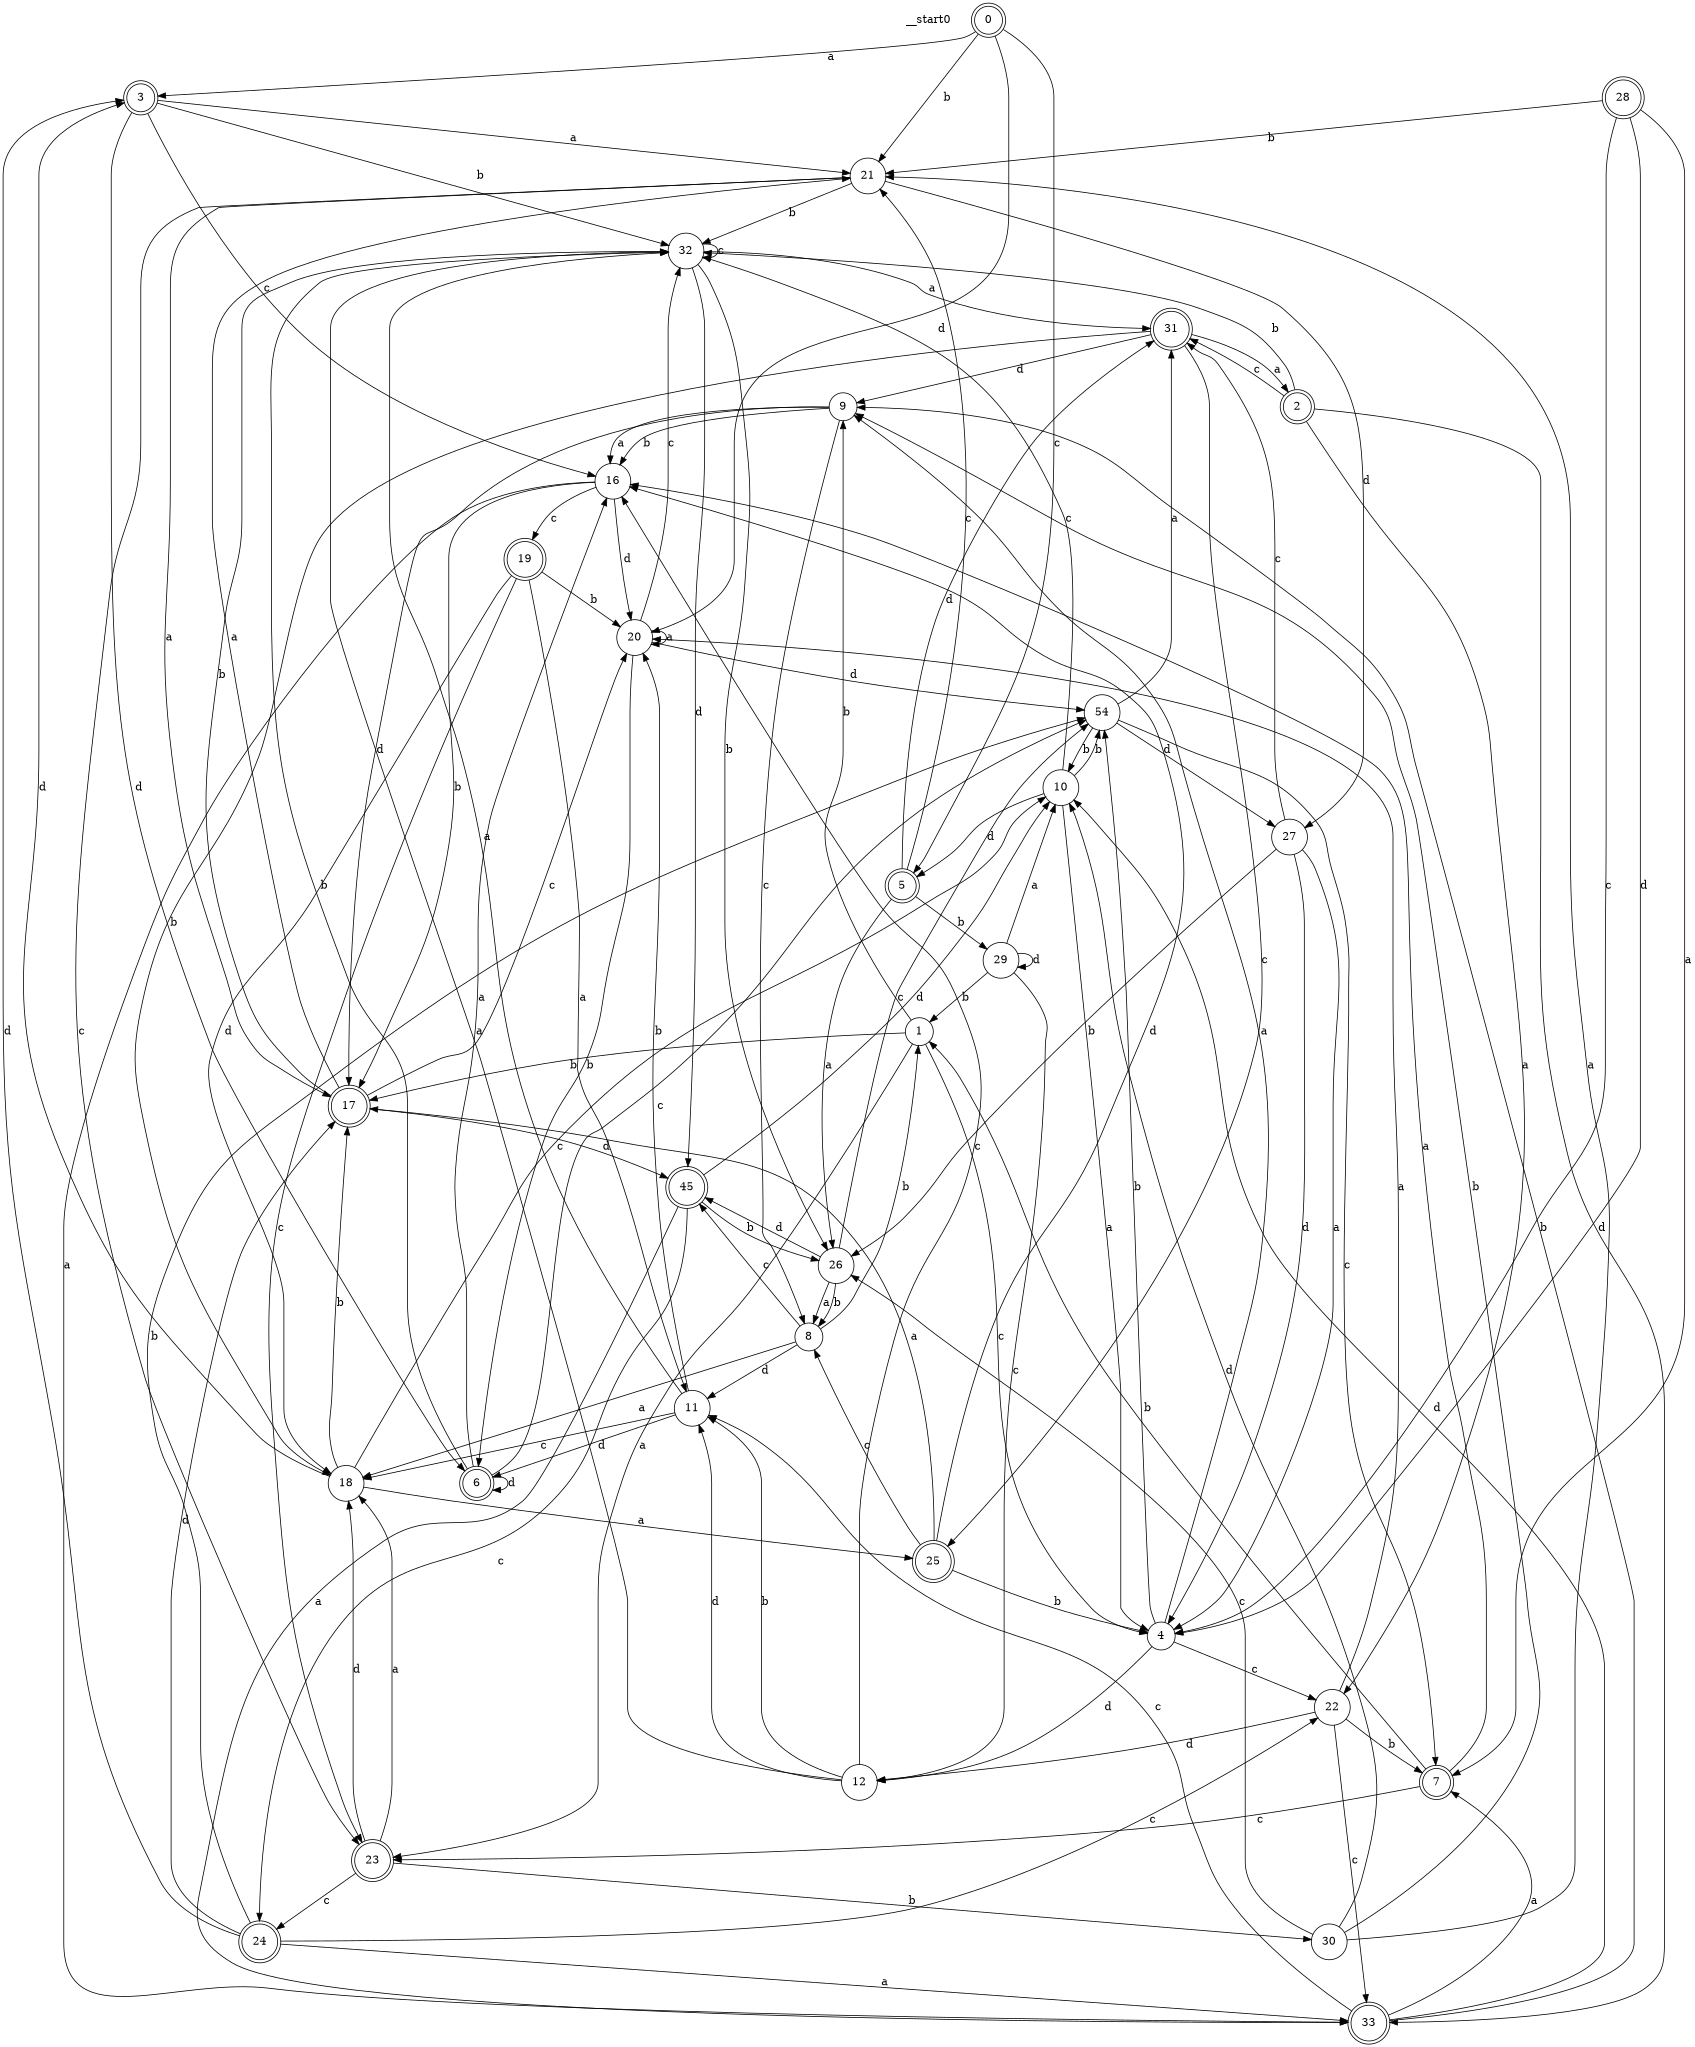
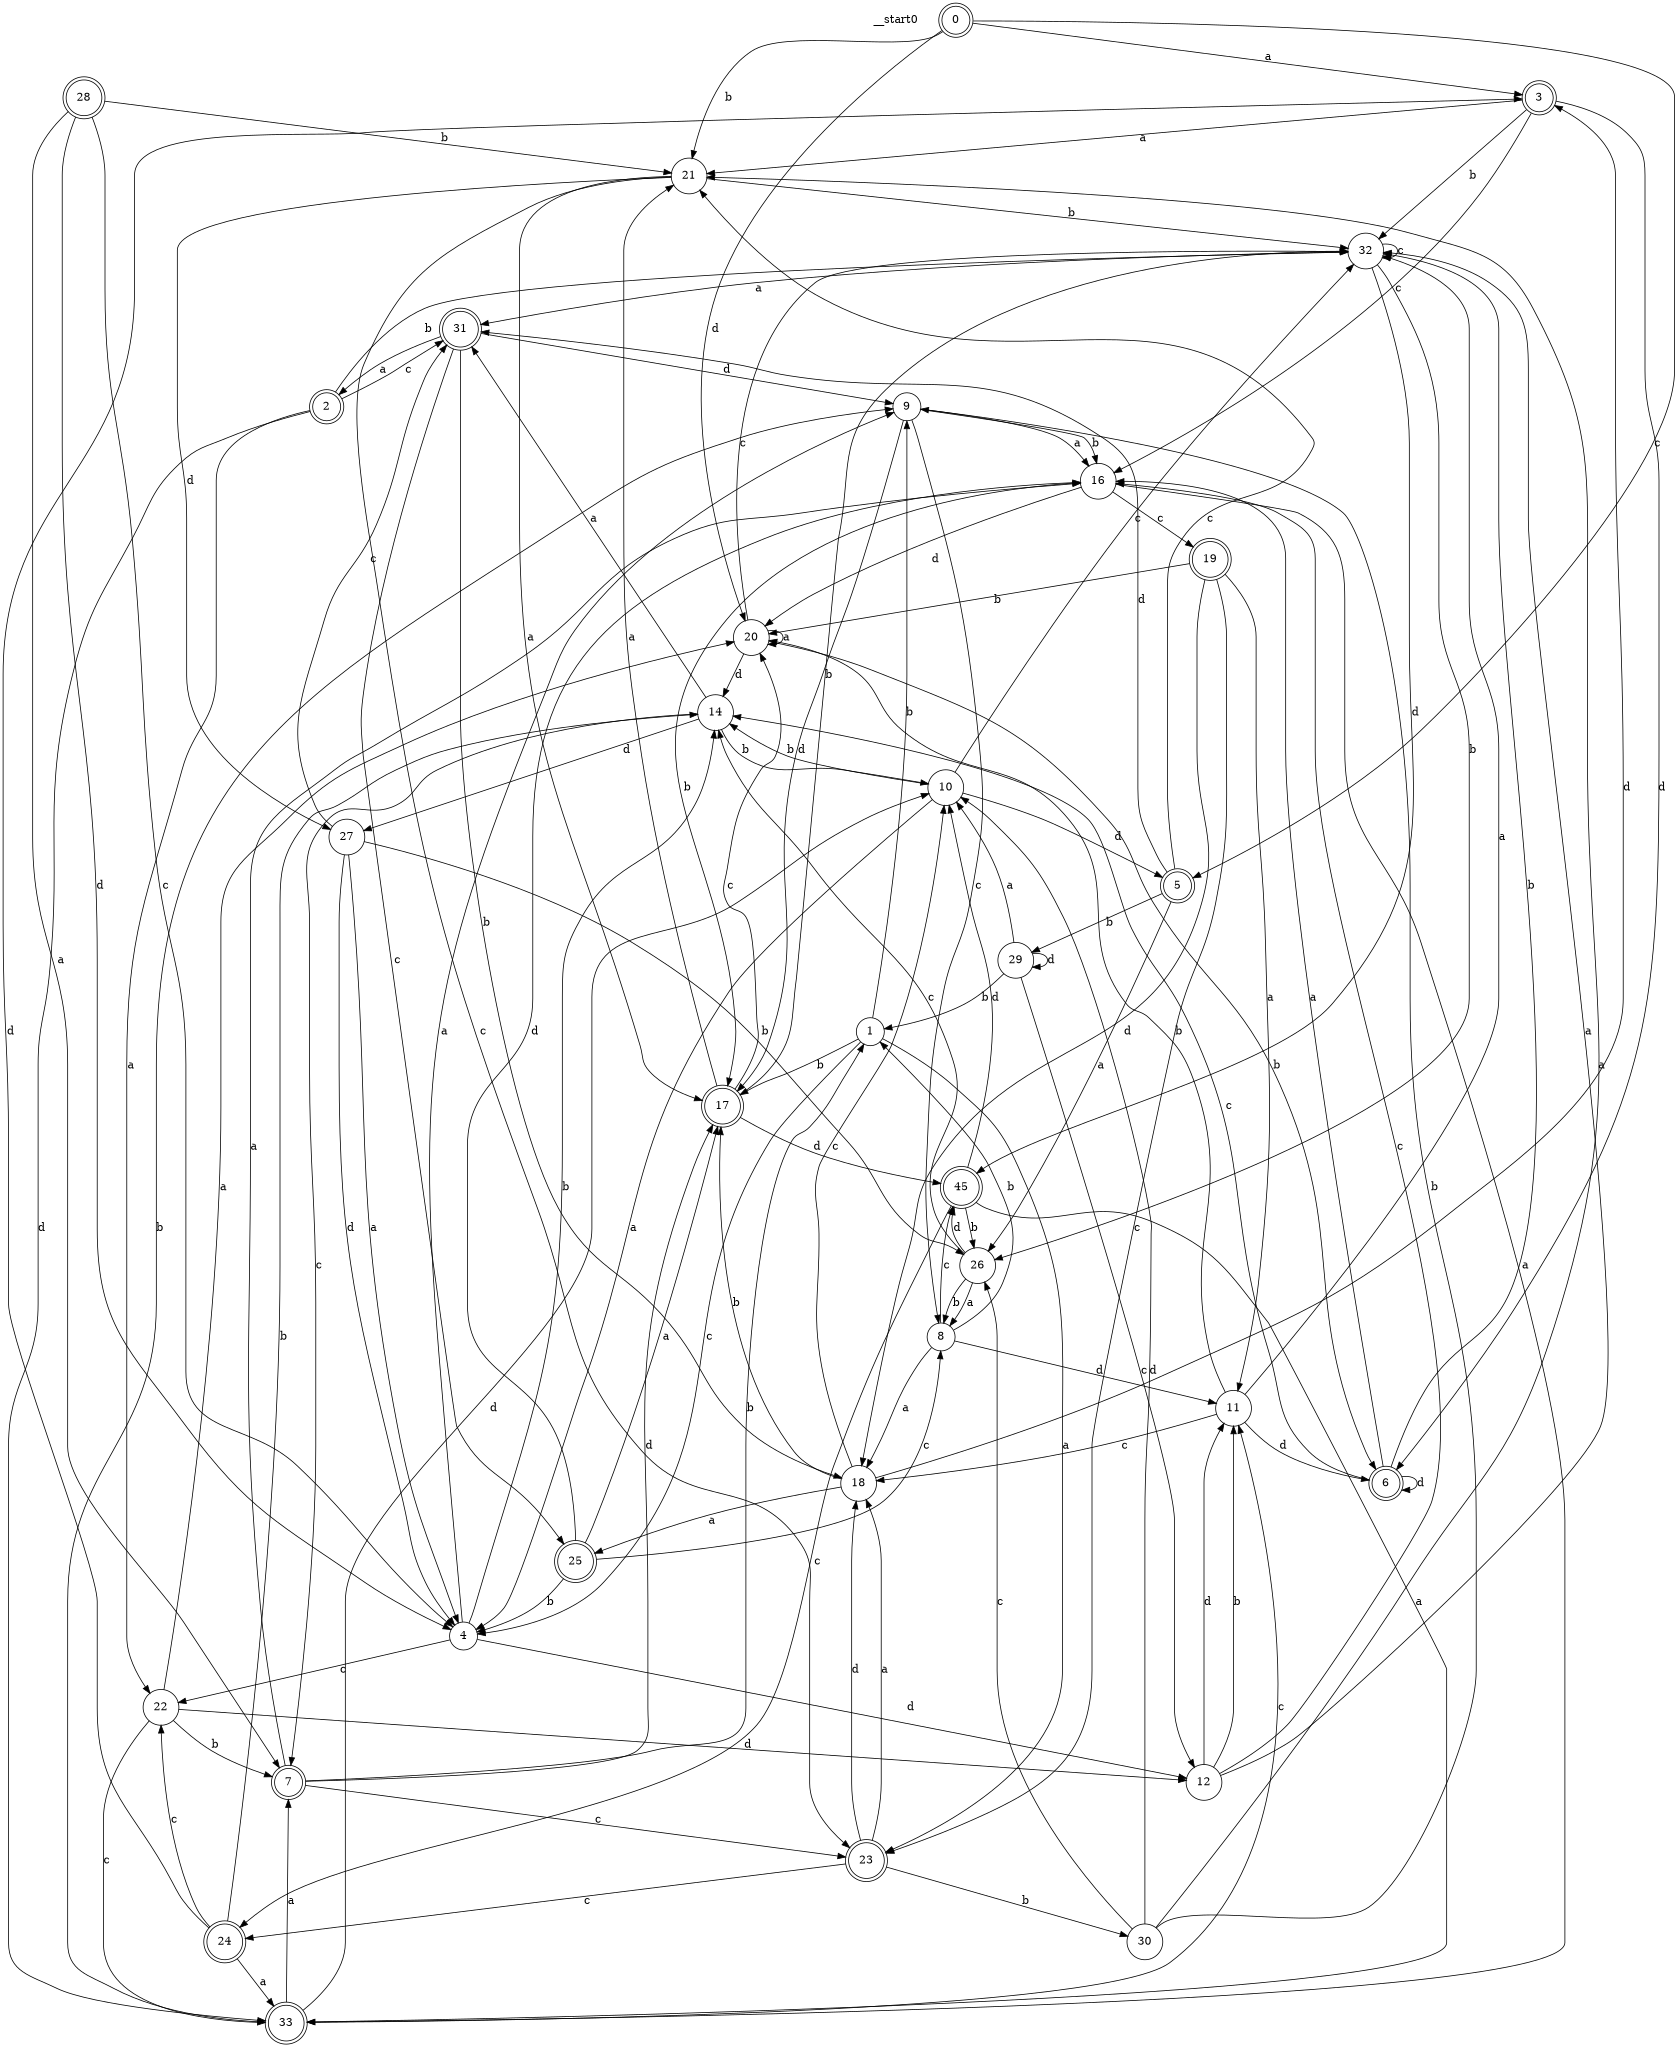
node "54": label "54" -> "14"
edge "24" -> "17": now "7" -> "17"
